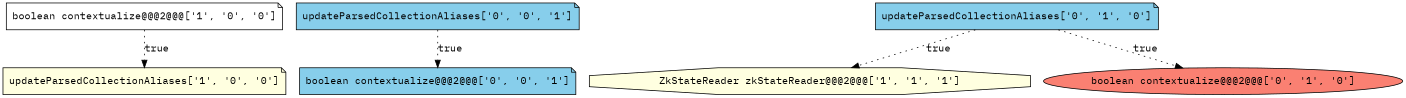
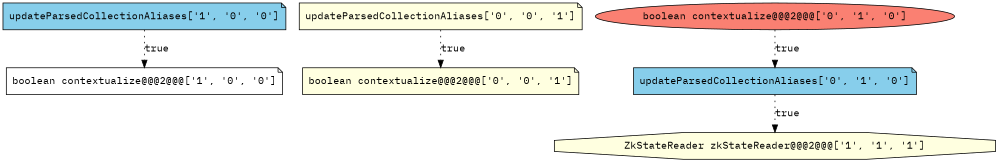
node "updateParsedCollectionAliases['0', '0', '1']": fillcolor skyblue -> lightyellow
edge "boolean contextualize@@@2@@@['1', '0', '0']" -> "updateParsedCollectionAliases['1', '0', '0']": reversed
edge "updateParsedCollectionAliases['0', '1', '0']" -> "boolean contextualize@@@2@@@['0', '1', '0']": reversed
node "updateParsedCollectionAliases['1', '0', '0']": fillcolor lightyellow -> skyblue
node "boolean contextualize@@@2@@@['0', '0', '1']": fillcolor skyblue -> lightyellow
